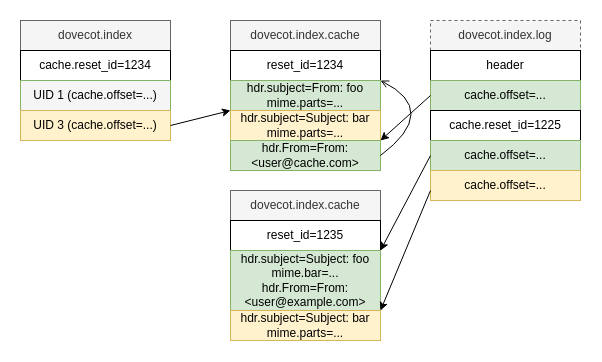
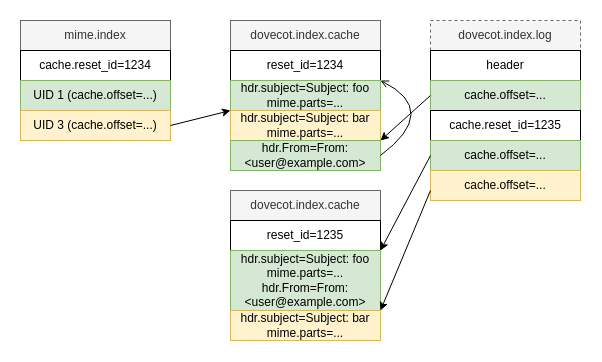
node "dovecot.index": label "dovecot.index" -> "mime.index"
node "UID 1 (cache.offset=...)": fillcolor #f5f5f5 -> #d5e8d4
node "hdr.subject=From: foo mime.parts=...": label "hdr.subject=From: foo mime.parts=..." -> "hdr.subject=Subject: foo mime.parts=..."
node "cache.reset_id=1225": label "cache.reset_id=1225" -> "cache.reset_id=1235"
node "hdr.From=From: <user@cache.com>": label "hdr.From=From: <user@cache.com>" -> "hdr.From=From: <user@example.com>"
node "hdr.subject=Subject: foo mime.bar=... hdr.From=From: <user@example.com>": label "hdr.subject=Subject: foo mime.bar=... hdr.From=From: <user@example.com>" -> "hdr.subject=Subject: foo mime.parts=... hdr.From=From: <user@example.com>"
